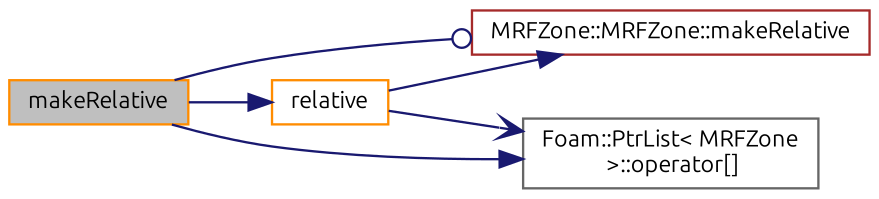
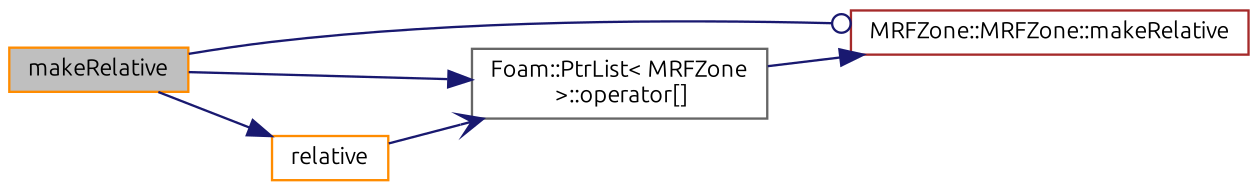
edge "relative" -> "MRFZone::MRFZone::makeRelative": now "Foam::PtrList< MRFZone >::operator[]" -> "MRFZone::MRFZone::makeRelative"
